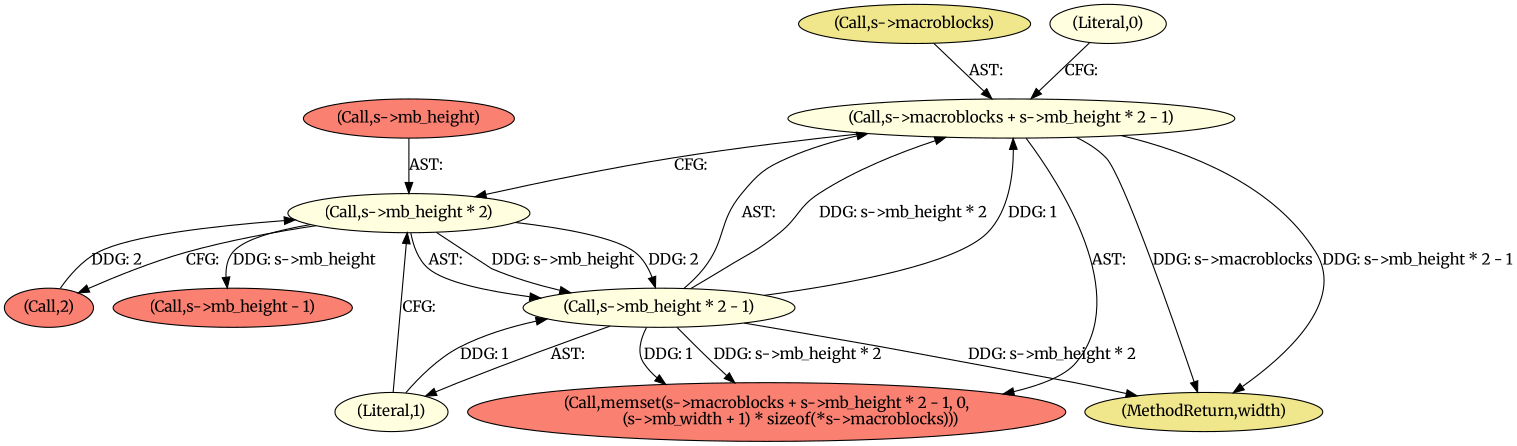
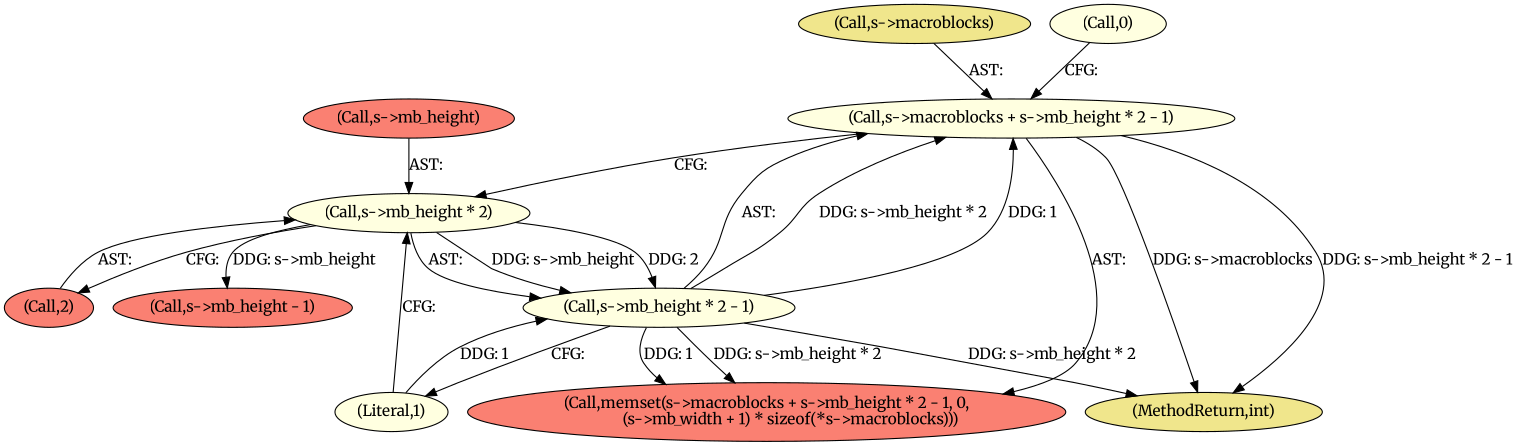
node "(Literal,0)": label "(Literal,0)" -> "(Call,0)"
edge "(Call,2)" -> "(Call,s->mb_height * 2)": label "DDG: 2" -> "AST: "
edge "(Call,s->mb_height * 2 - 1)" -> "(Literal,1)": label "AST: " -> "CFG: "
node "(MethodReturn,width)": label "(MethodReturn,width)" -> "(MethodReturn,int)"
